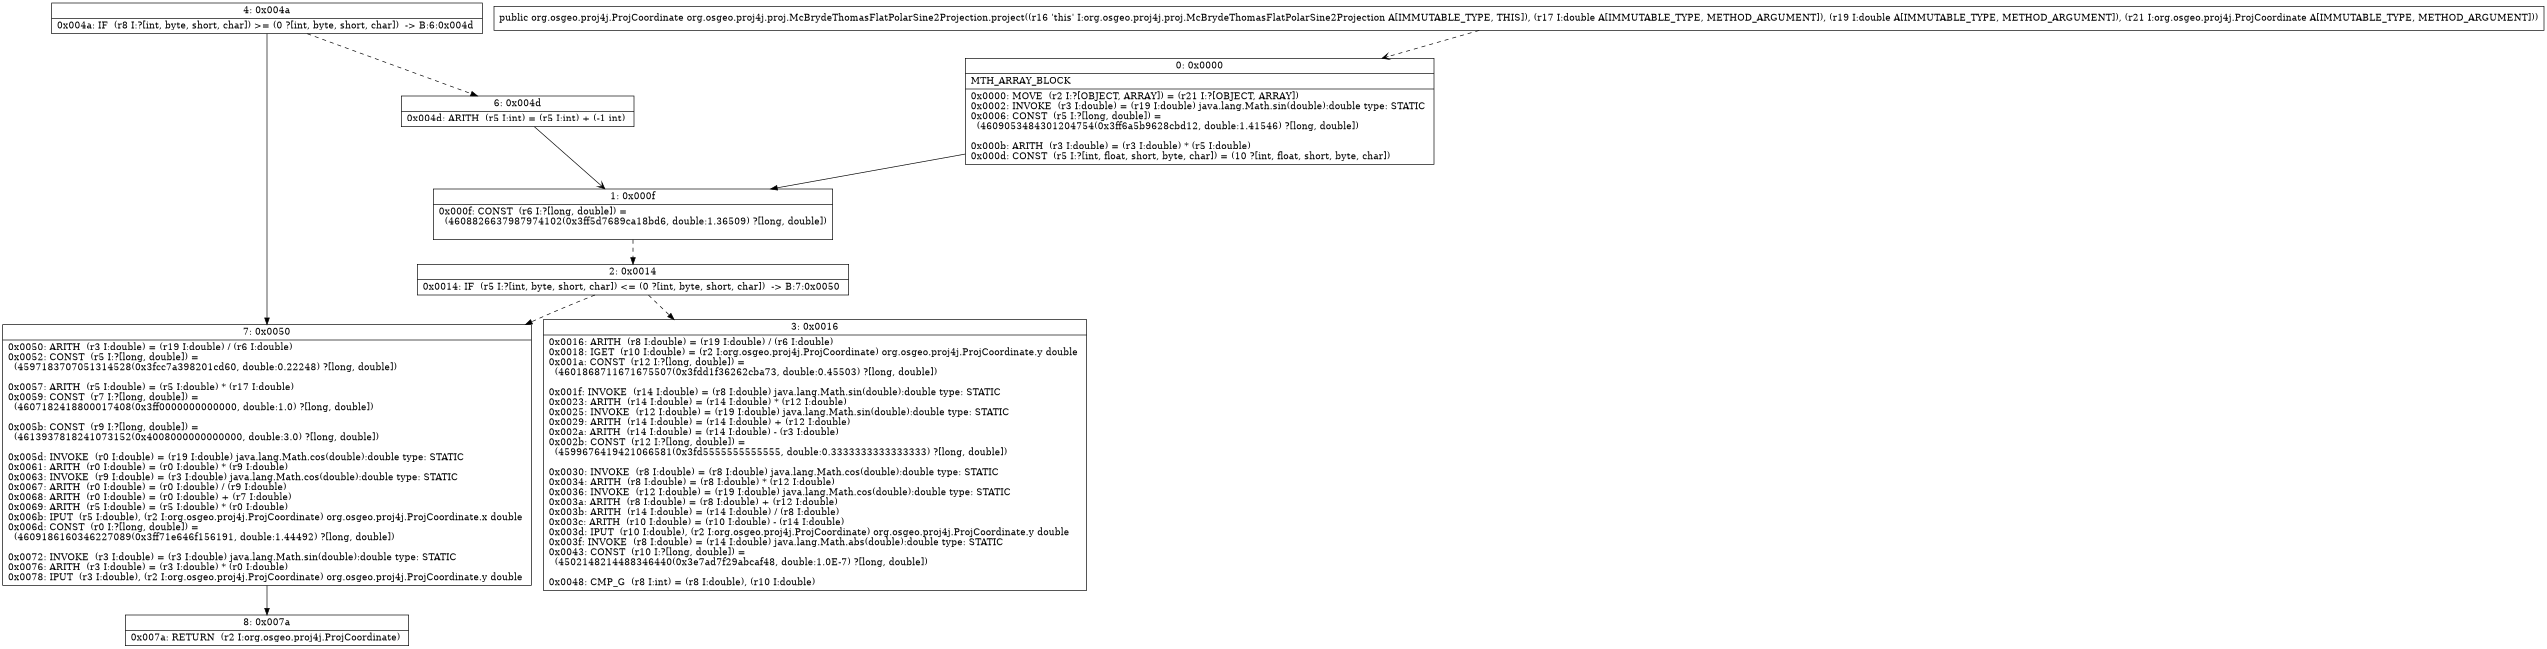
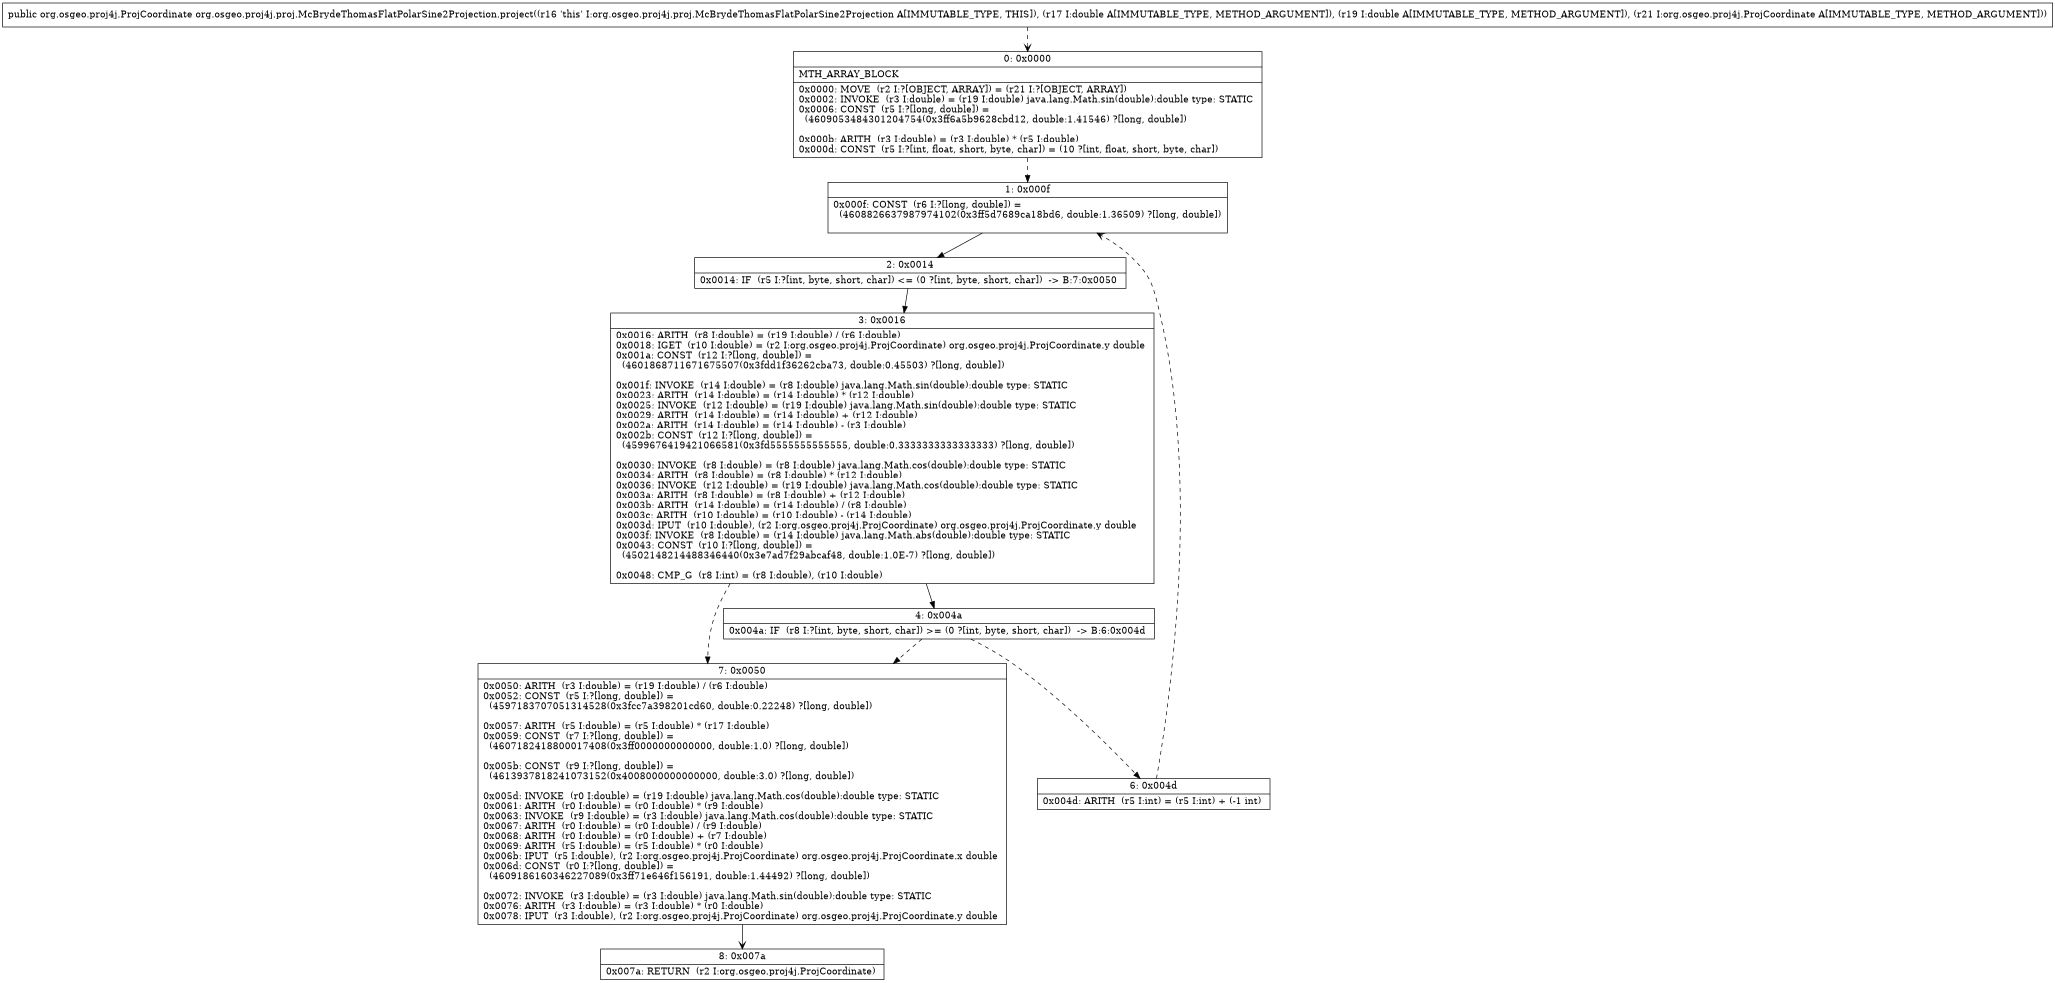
edge "6: 0x004d" -> "1: 0x000f": style solid -> dashed
edge "0: 0x0000" -> "1: 0x000f": style solid -> dashed
edge "4: 0x004a" -> "7: 0x0050": style solid -> dashed
edge "1: 0x000f" -> "2: 0x0014": style dashed -> solid
edge "2: 0x0014" -> "3: 0x0016": style dashed -> solid
edge "2: 0x0014" -> "7: 0x0050": now "3: 0x0016" -> "7: 0x0050"
edge "3: 0x0016" -> "4: 0x004a": added
edge "7: 0x0050" -> "8: 0x007a": arrowhead normal -> vee
